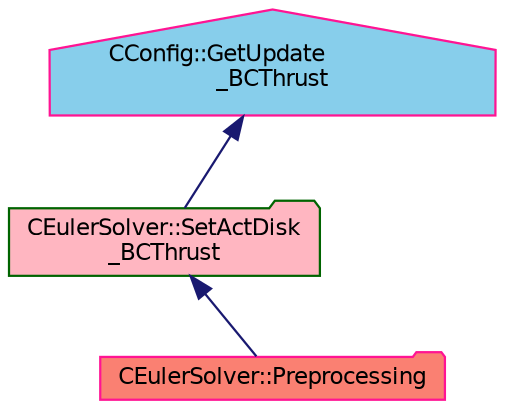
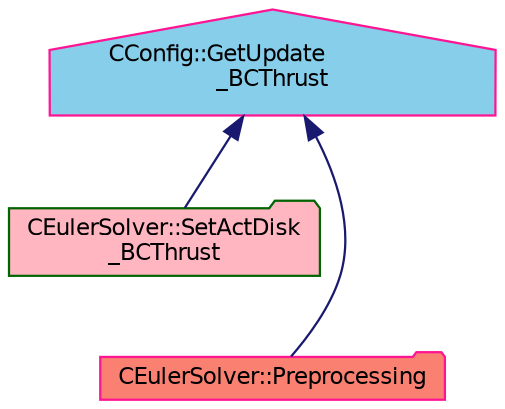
edge "CEulerSolver::Preprocessing" -> "CEulerSolver::SetActDisk _BCThrust": now "CEulerSolver::Preprocessing" -> "CConfig::GetUpdate _BCThrust"
